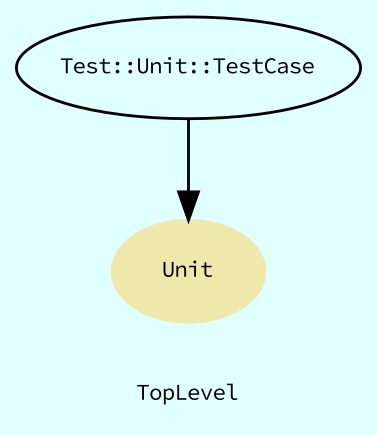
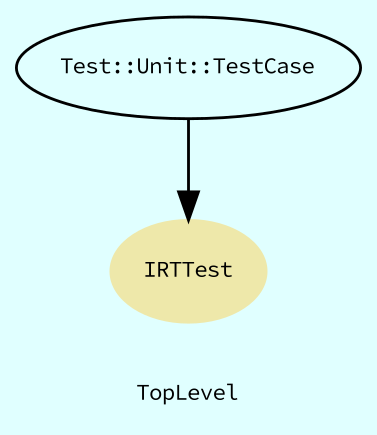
node "Unit": label "Unit" -> "IRTTest"
